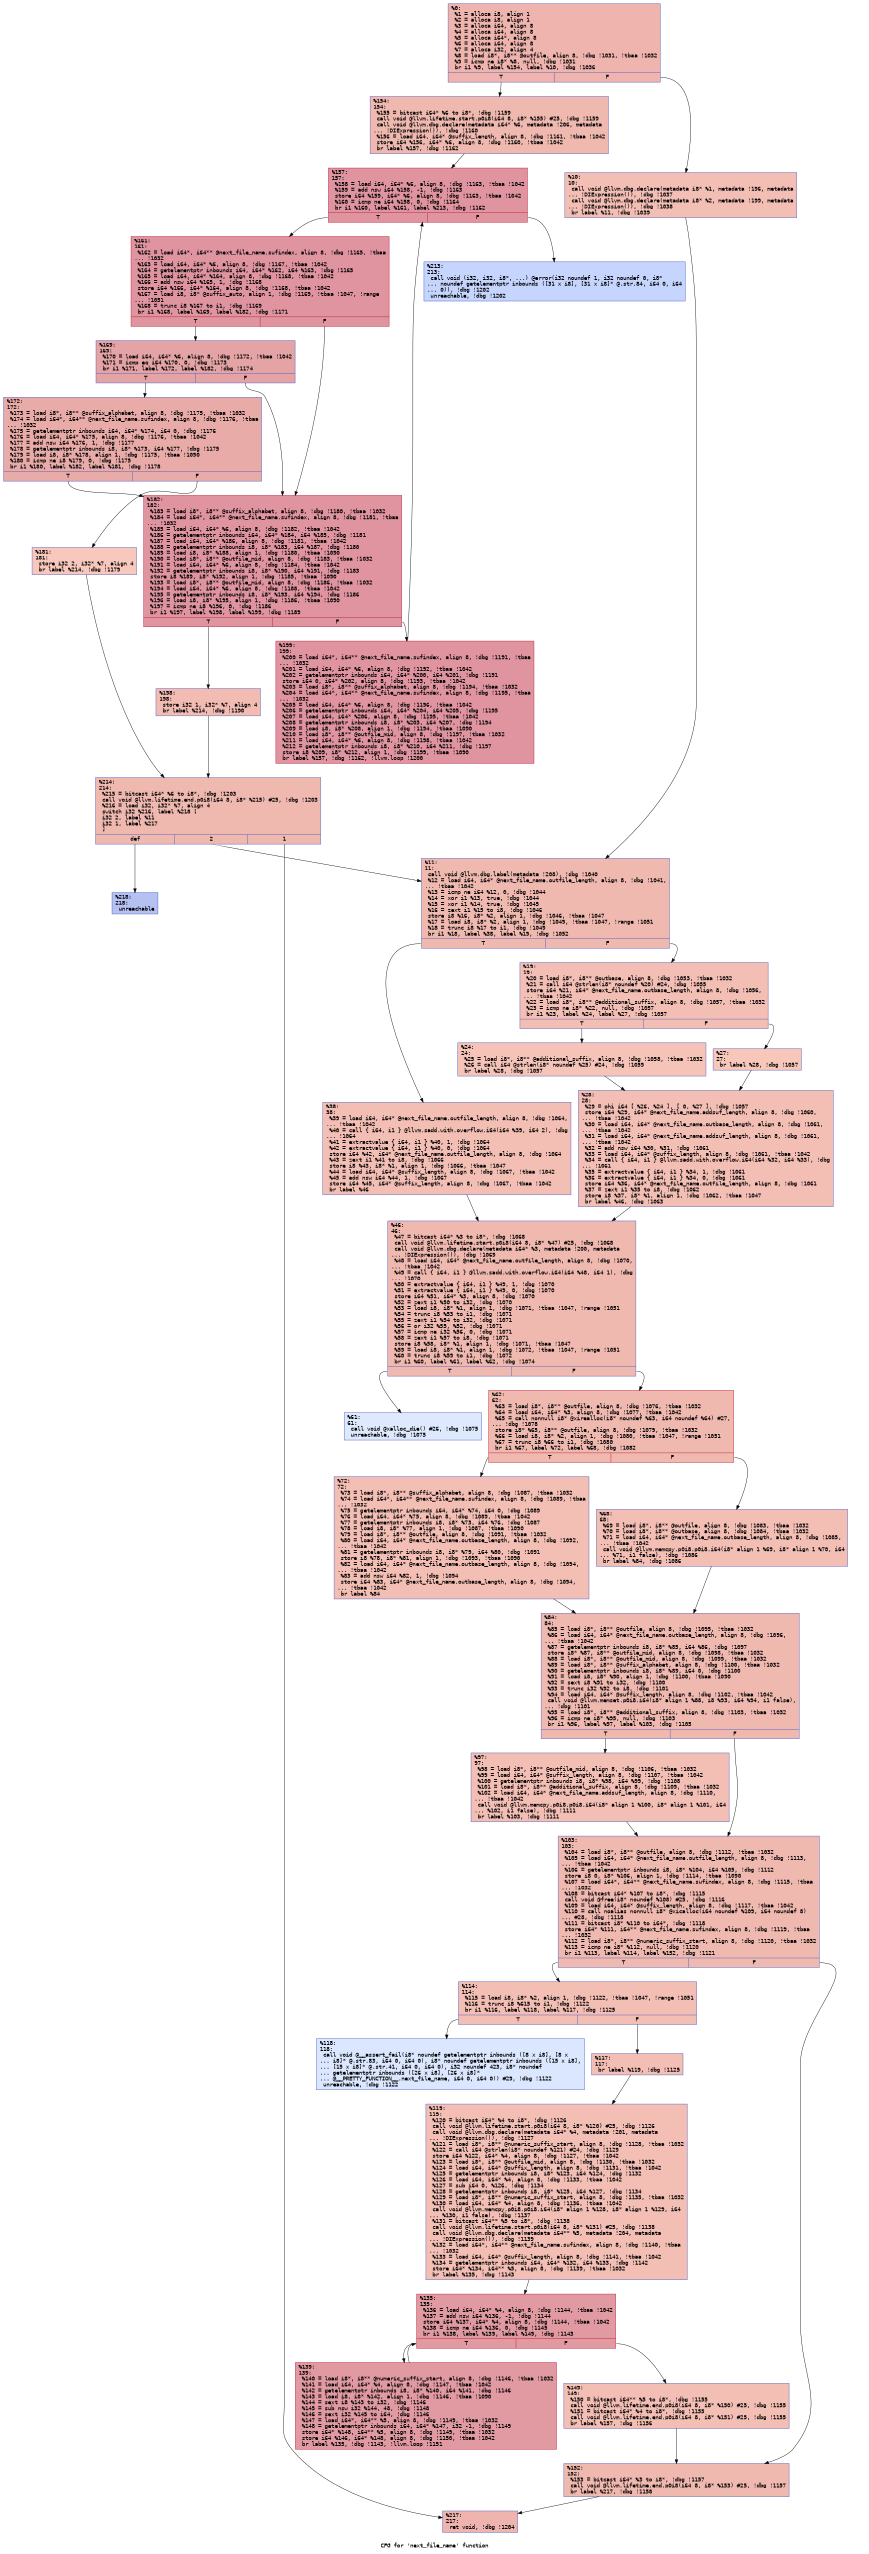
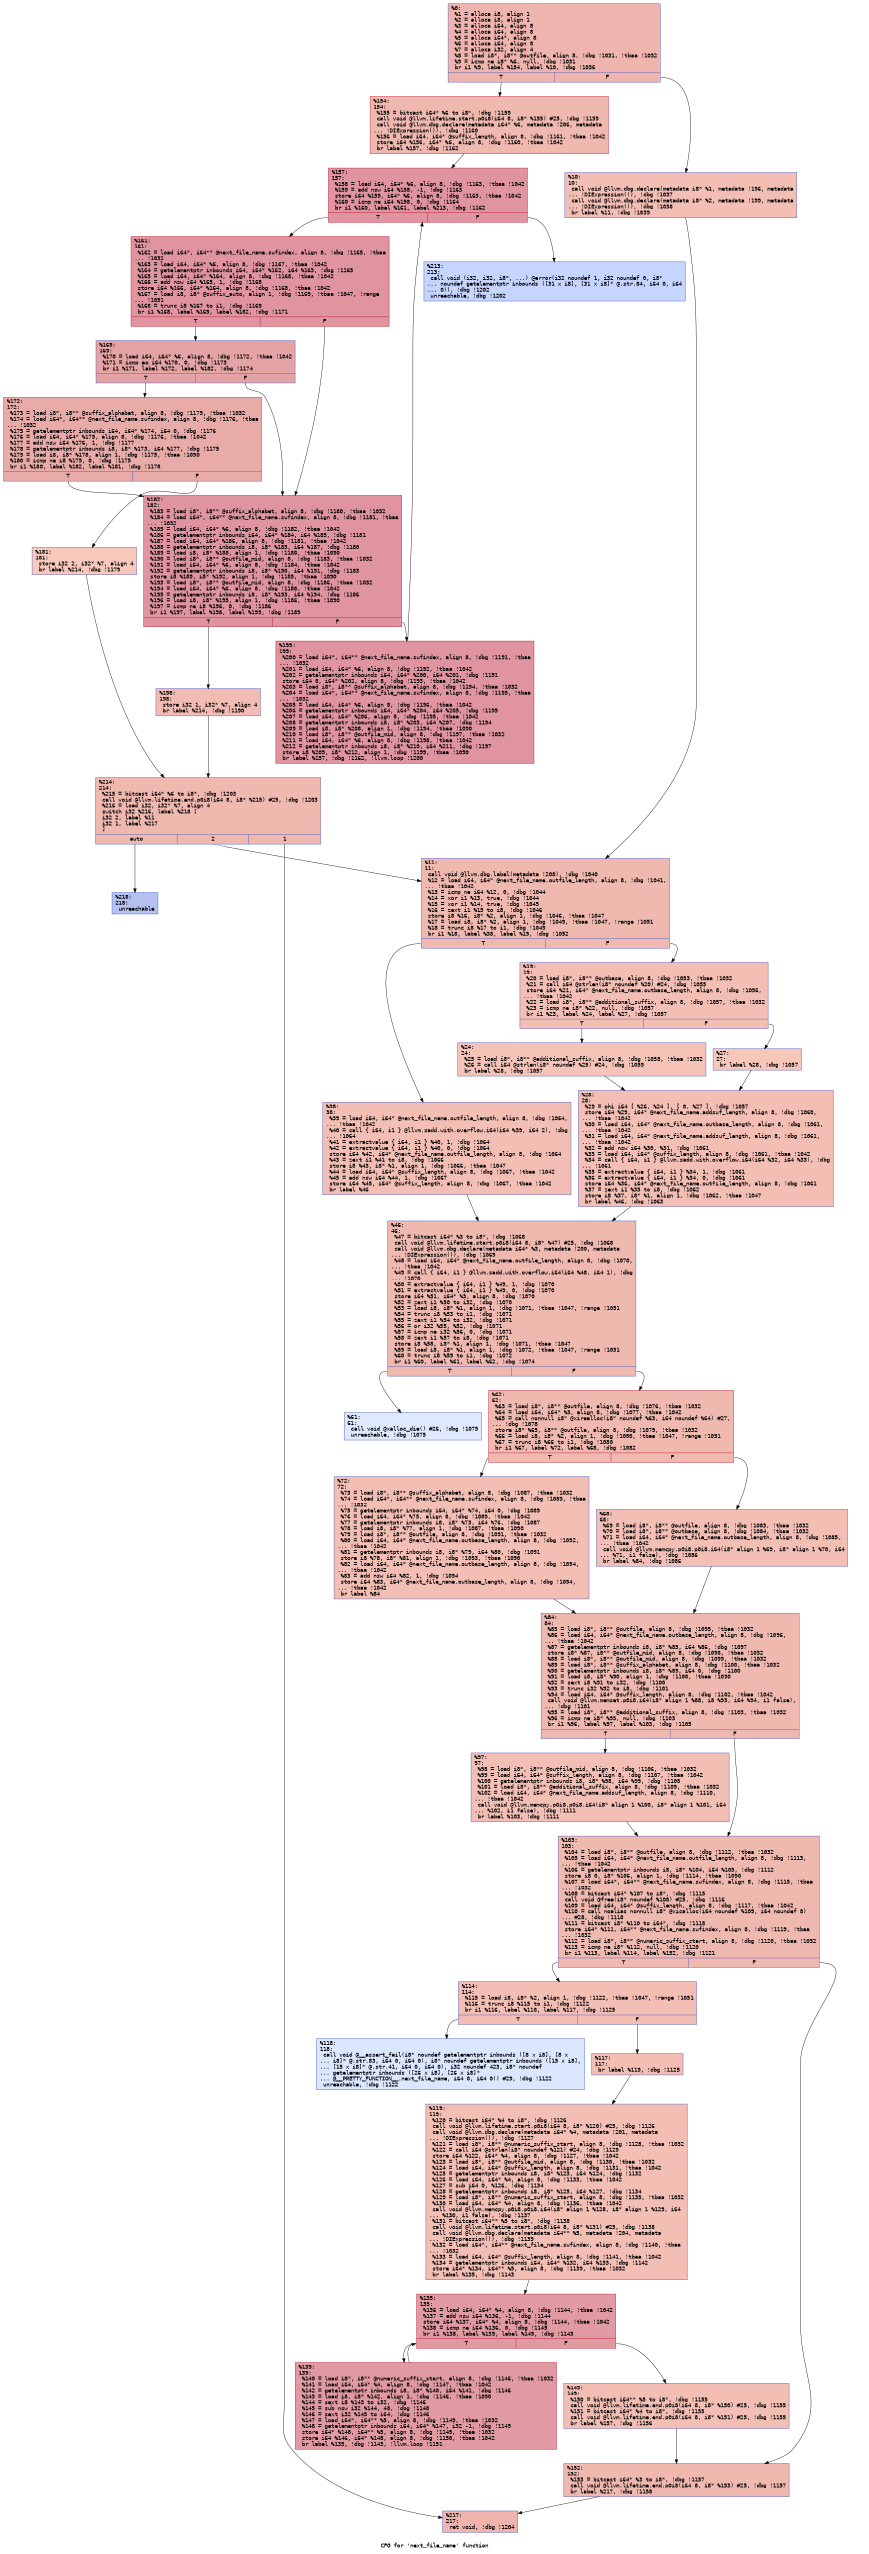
node "%0:": text "%9 = icmp ne i8* %8, null, !dbg !1031" -> "%9 = icmp ne i8* %6, null, !dbg !1031"
node "%154:": color #3d50c3ff -> #b70d28ff
node "%214:": text "def" -> "auto"
node "%114:": text "%116 = trunc i8 %615 to i1, !dbg !1122" -> "%116 = trunc i8 %115 to i1, !dbg !1122"
